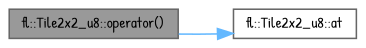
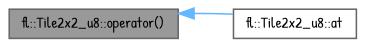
edge "fl::Tile2x2_u8::operator()" -> "fl::Tile2x2_u8::at": reversed
